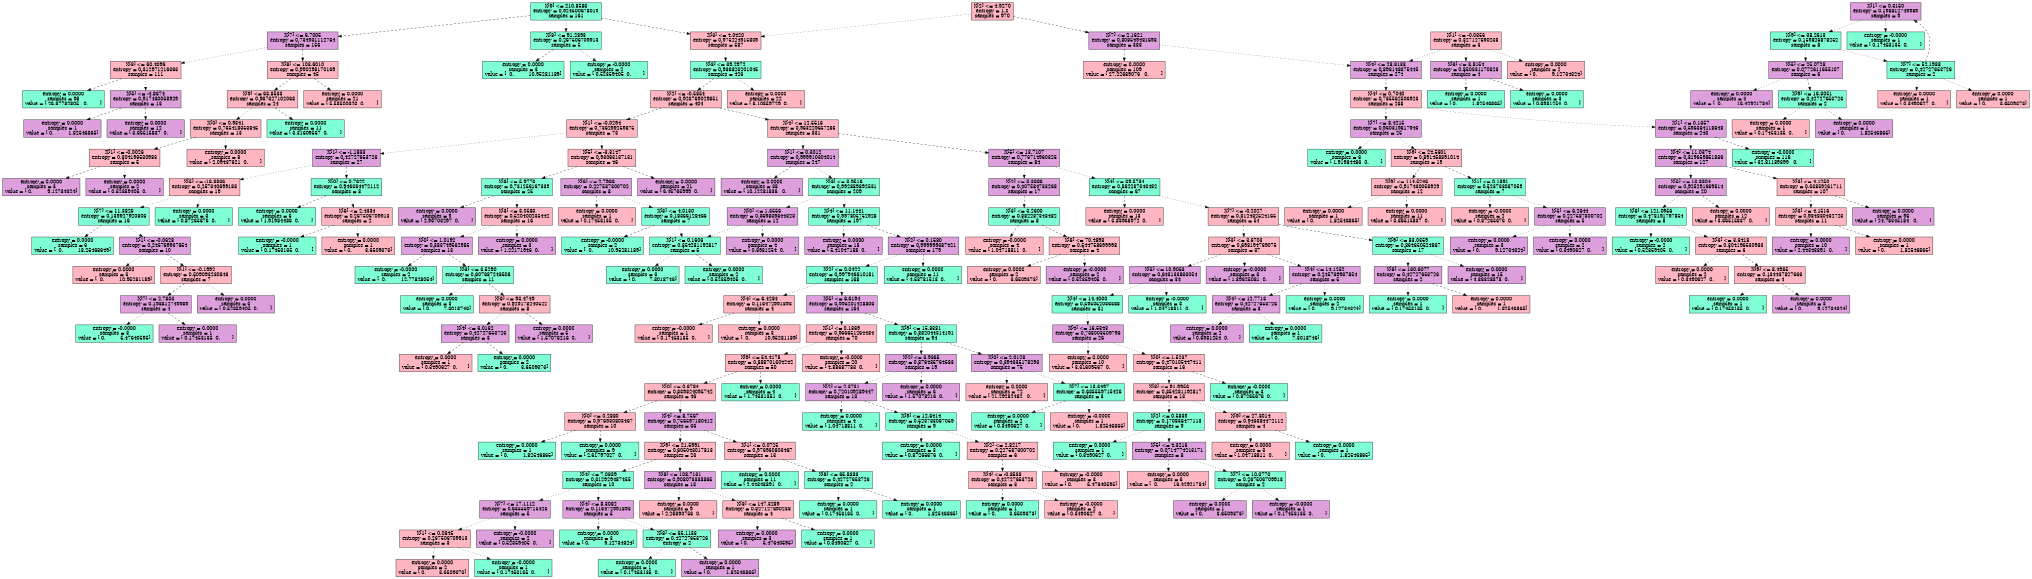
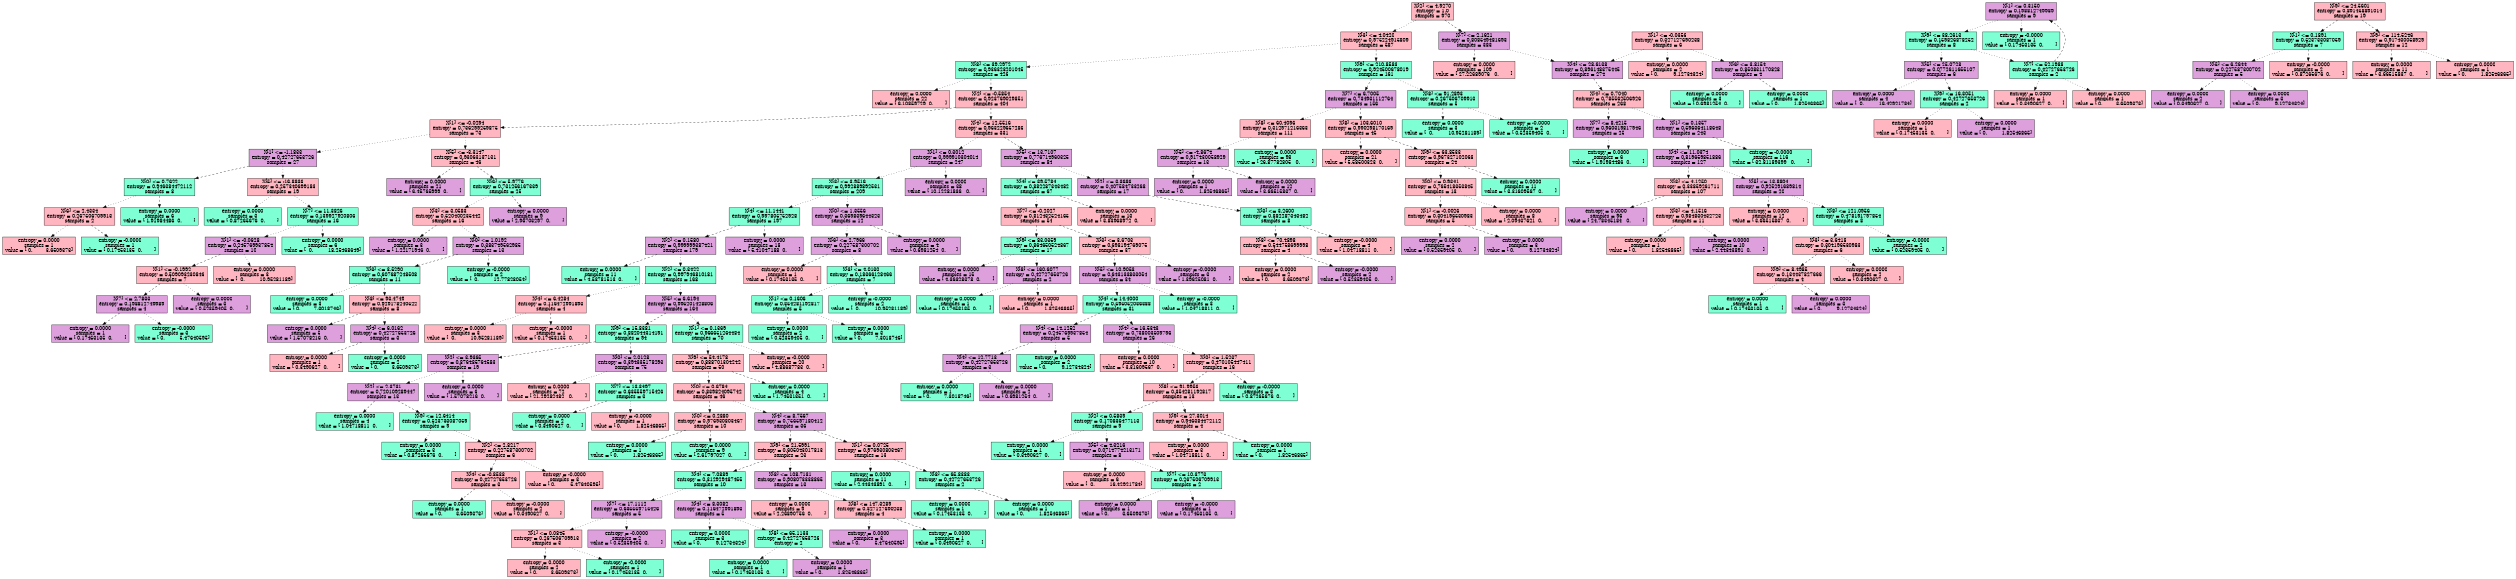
edge "X[9] <= 210.8583 entropy = 0.924500678019 samples = 161" -> "X[3] <= 4.0420 entropy = 0.975224915809 samples = 587": reversed
edge "X[7] <= 8.4215 entropy = 0.960319817946 samples = 25" -> "X[9] <= 24.5601 entropy = 0.891458891014 samples = 19": removed
edge "X[0] <= 1.3556 entropy = 0.369839644323 samples = 12" -> "X[1] <= 0.1606 entropy = 0.354281192817 samples = 5": now "X[0] <= 1.3556 entropy = 0.369839644323 samples = 12" -> "X[6] <= 2.7966 entropy = 0.227587300702 samples = 8"
edge "X[3] <= 3.6703 entropy = 0.698194769075 samples = 37" -> "X[4] <= 14.1252 entropy = 0.245769937854 samples = 5": now "X[4] <= 14.4000 entropy = 0.595052036388 samples = 31" -> "X[4] <= 14.1252 entropy = 0.245769937854 samples = 5"
node "X[1] <= 0.1369 entropy = 0.966651264484 samples = 70": fillcolor lightpink -> aquamarine
